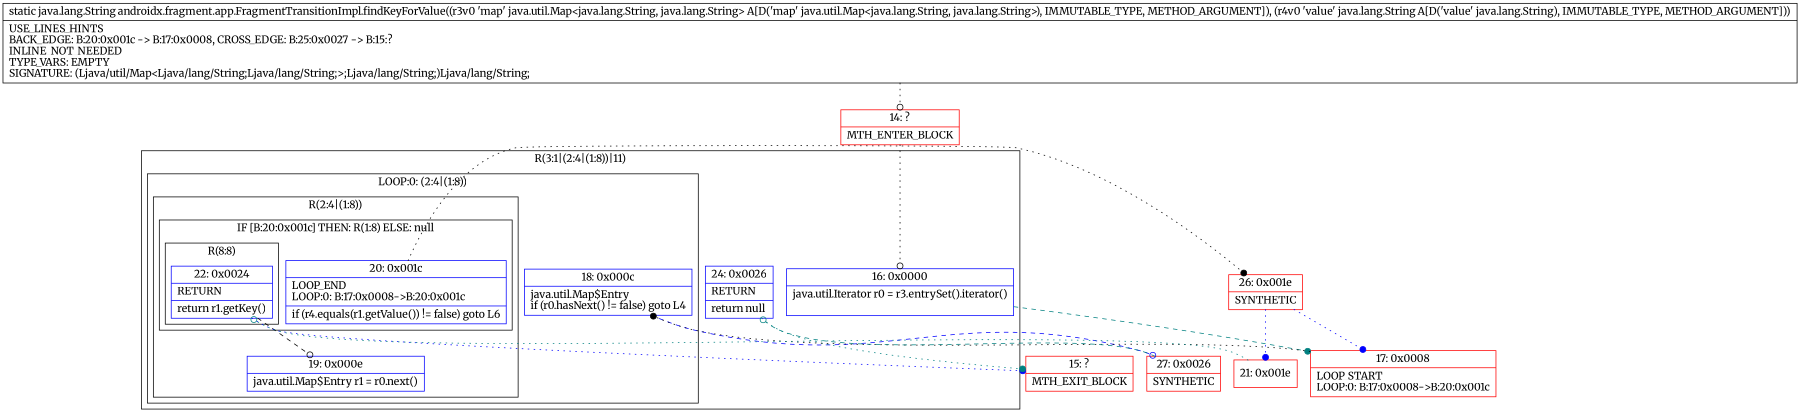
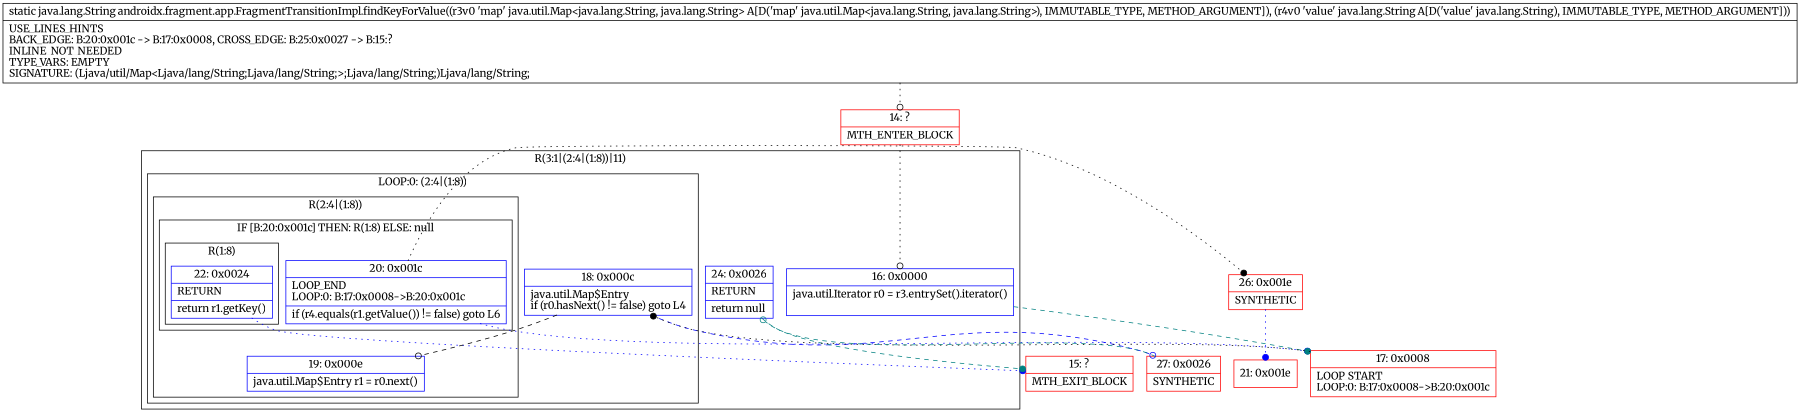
cluster "R(8:8)": label "R(8:8)" -> "R(1:8)"
edge "26: 0x001e" -> "17: 0x0008": now "20: 0x001c" -> "17: 0x0008"
edge "22: 0x0024" -> "19: 0x000e": now "18: 0x000c" -> "19: 0x000e"
edge "21: 0x001e" -> "22: 0x0024": removed
edge "24: 0x0026" -> "15: ?": style dotted -> dashed
